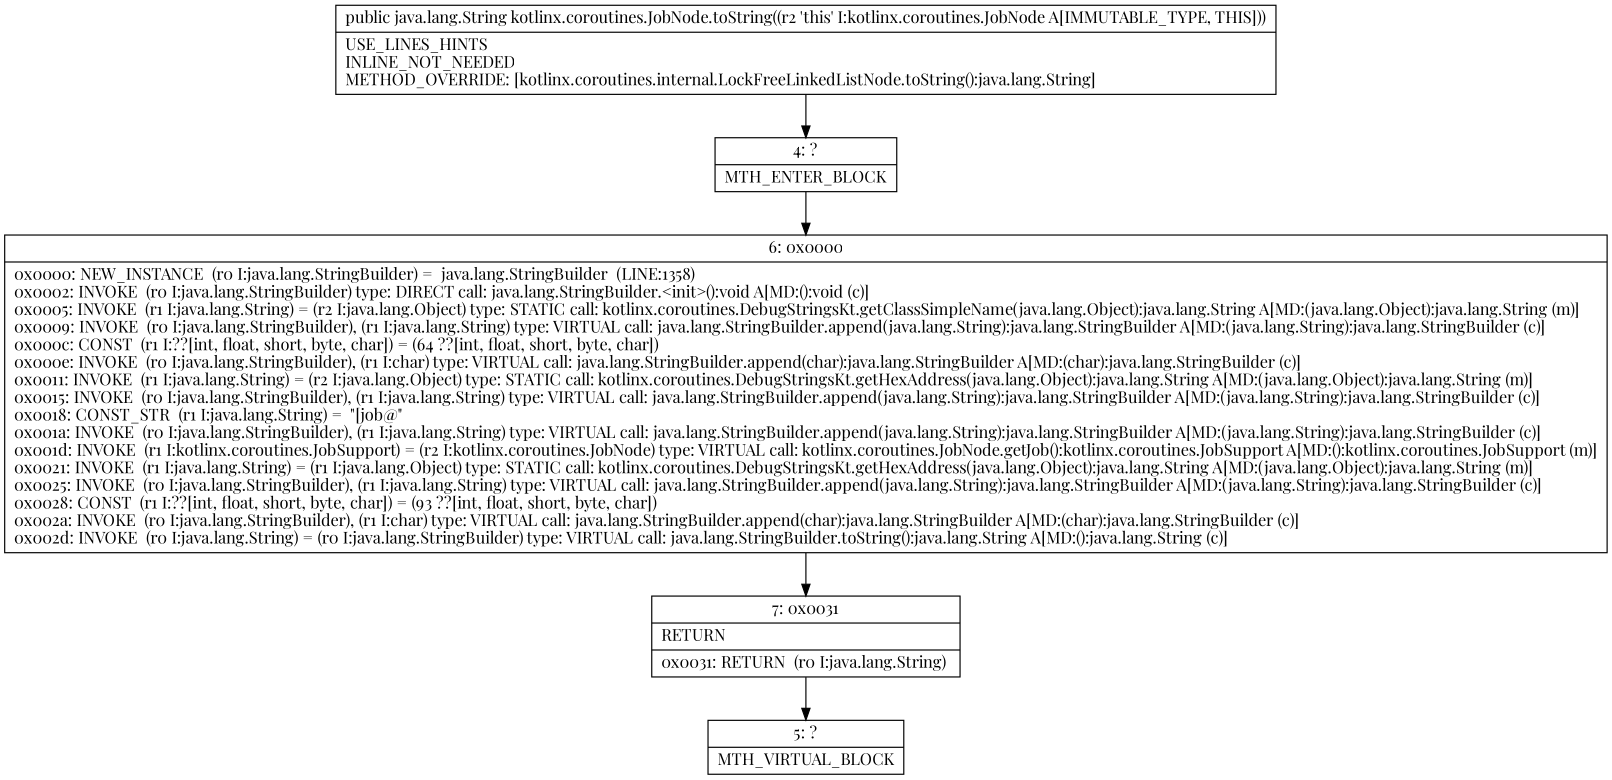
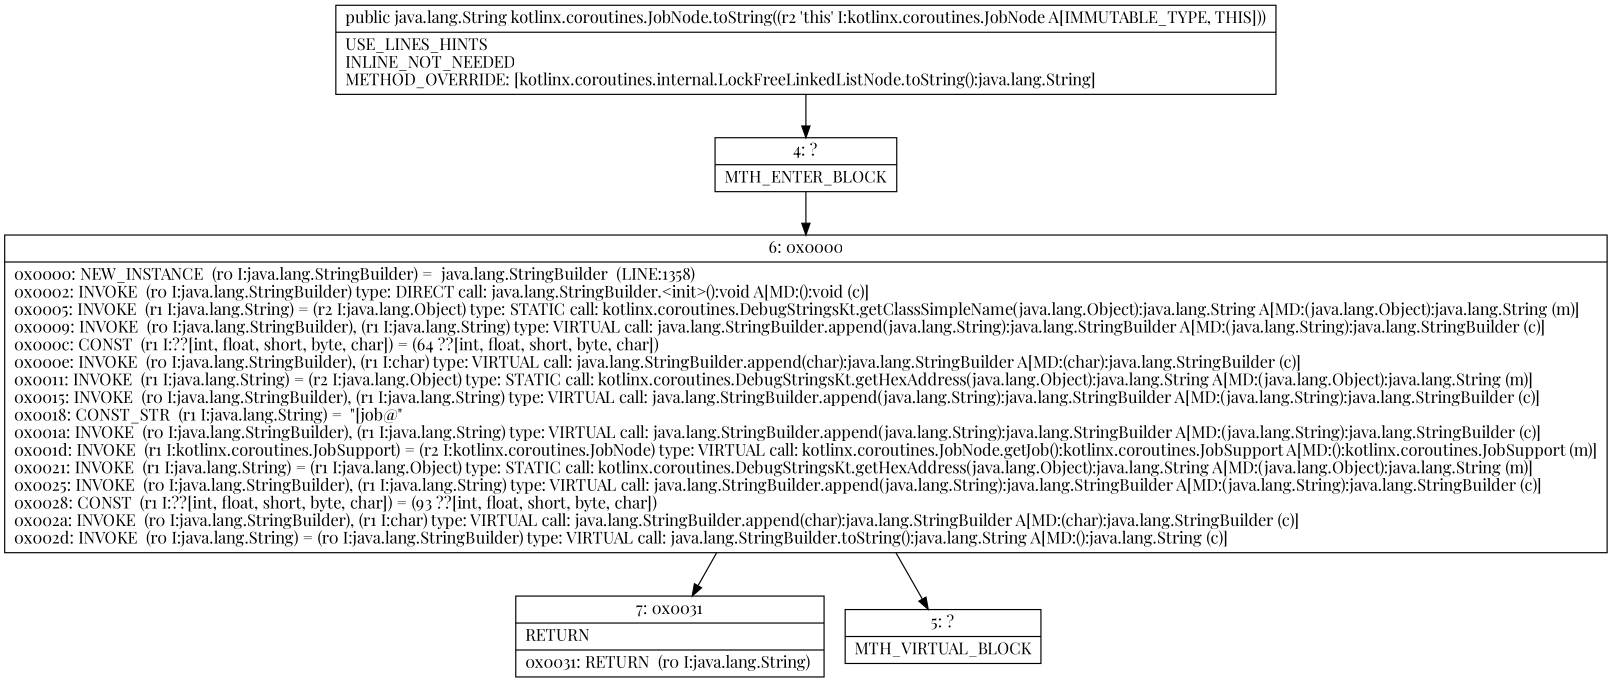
edge "7: 0x0031" -> "5: ?": now "6: 0x0000" -> "5: ?"
